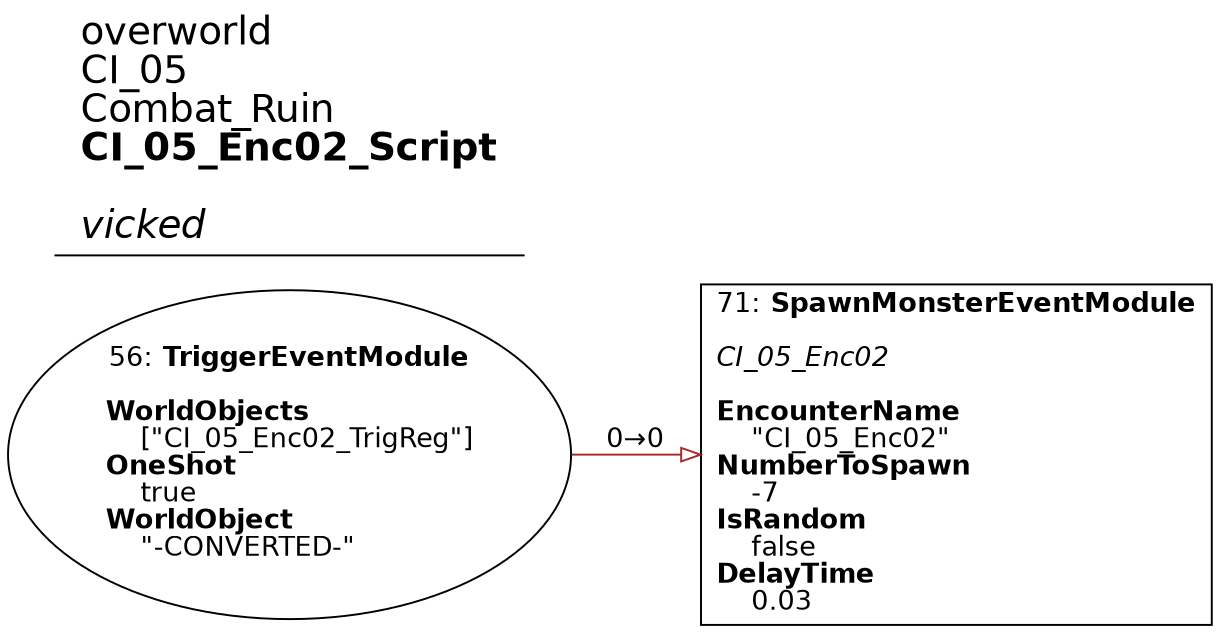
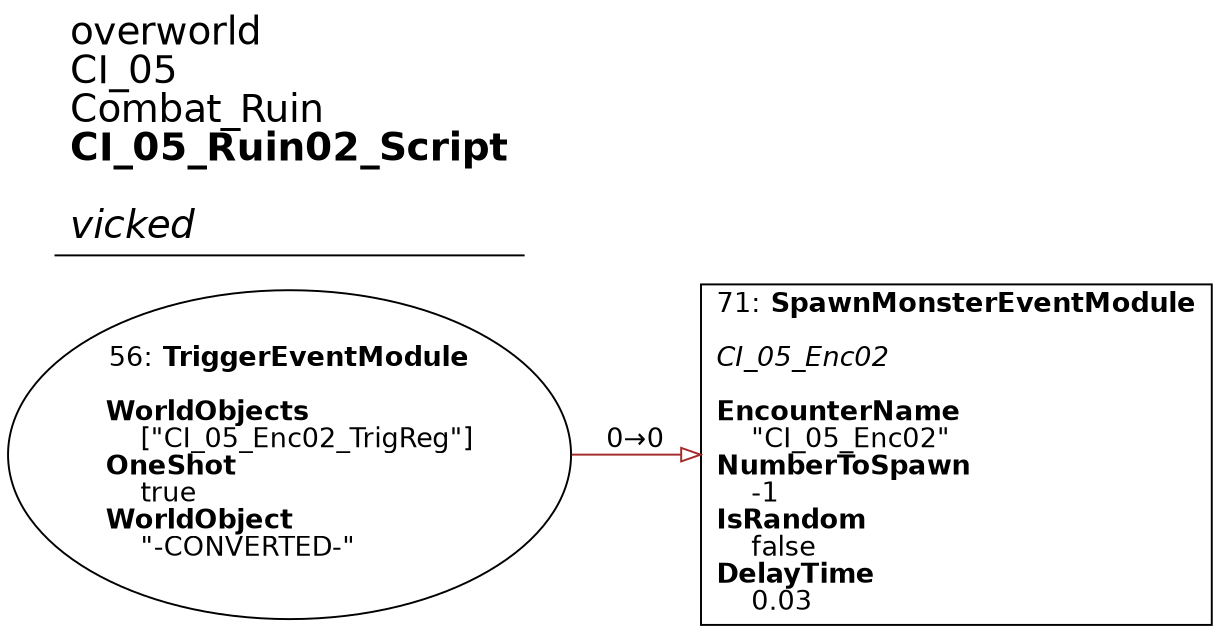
node "overworld": text "CI_05_Enc02_Script" -> "CI_05_Ruin02_Script"
node "71:": text "-7" -> "-1"
